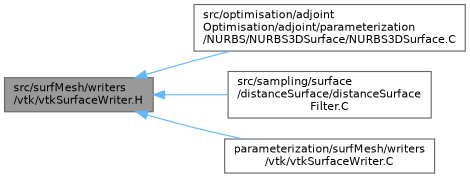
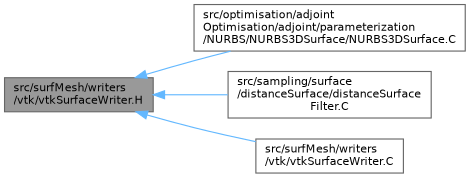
node "parameterization/surfMesh/writers /vtk/vtkSurfaceWriter.C": label "parameterization/surfMesh/writers /vtk/vtkSurfaceWriter.C" -> "src/surfMesh/writers /vtk/vtkSurfaceWriter.C"
